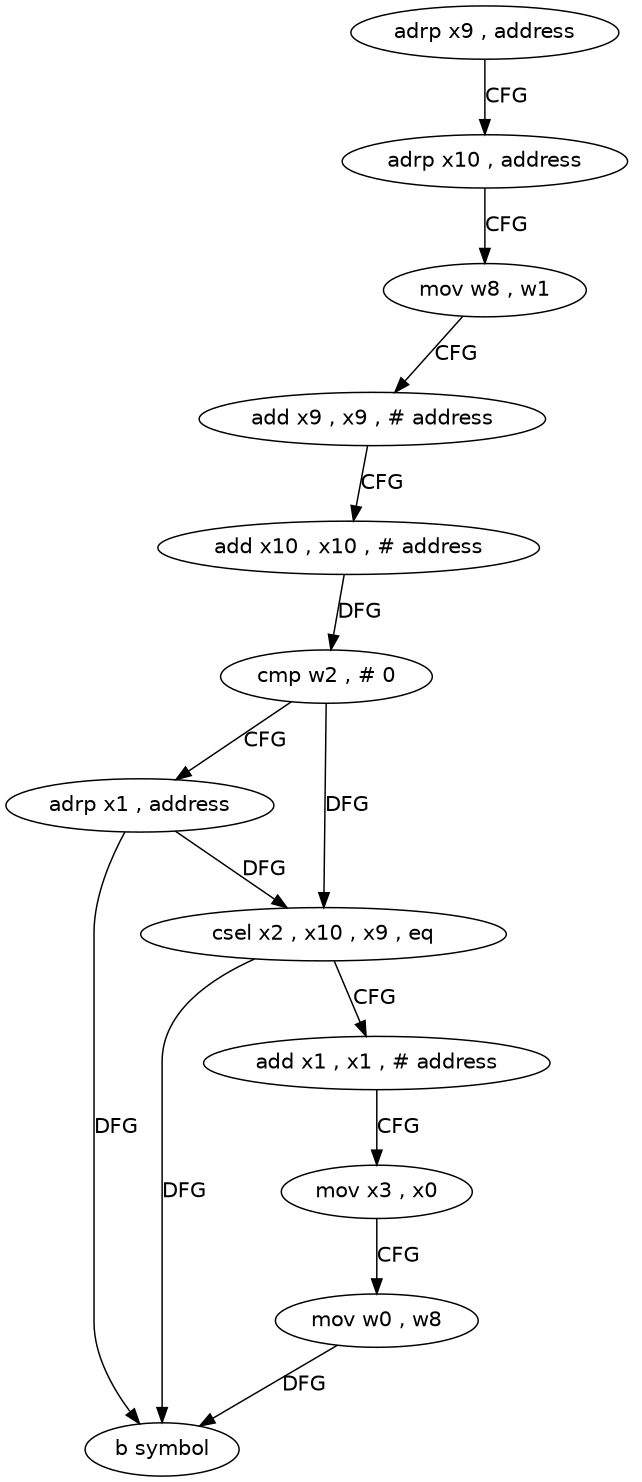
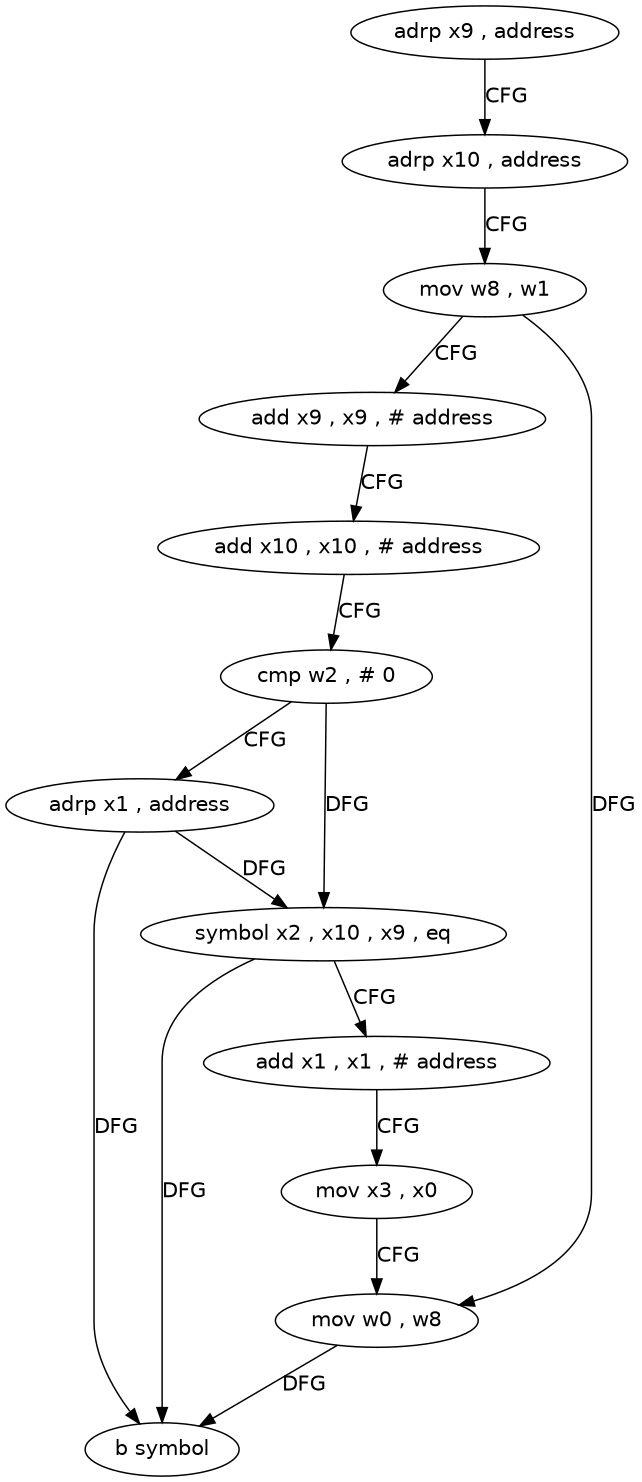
edge "add x10 , x10 , # address" -> "cmp w2 , # 0": label "DFG" -> "CFG"
edge "mov w8 , w1" -> "mov w0 , w8": added, label "DFG"
node "csel x2 , x10 , x9 , eq": label "csel x2 , x10 , x9 , eq" -> "symbol x2 , x10 , x9 , eq"
